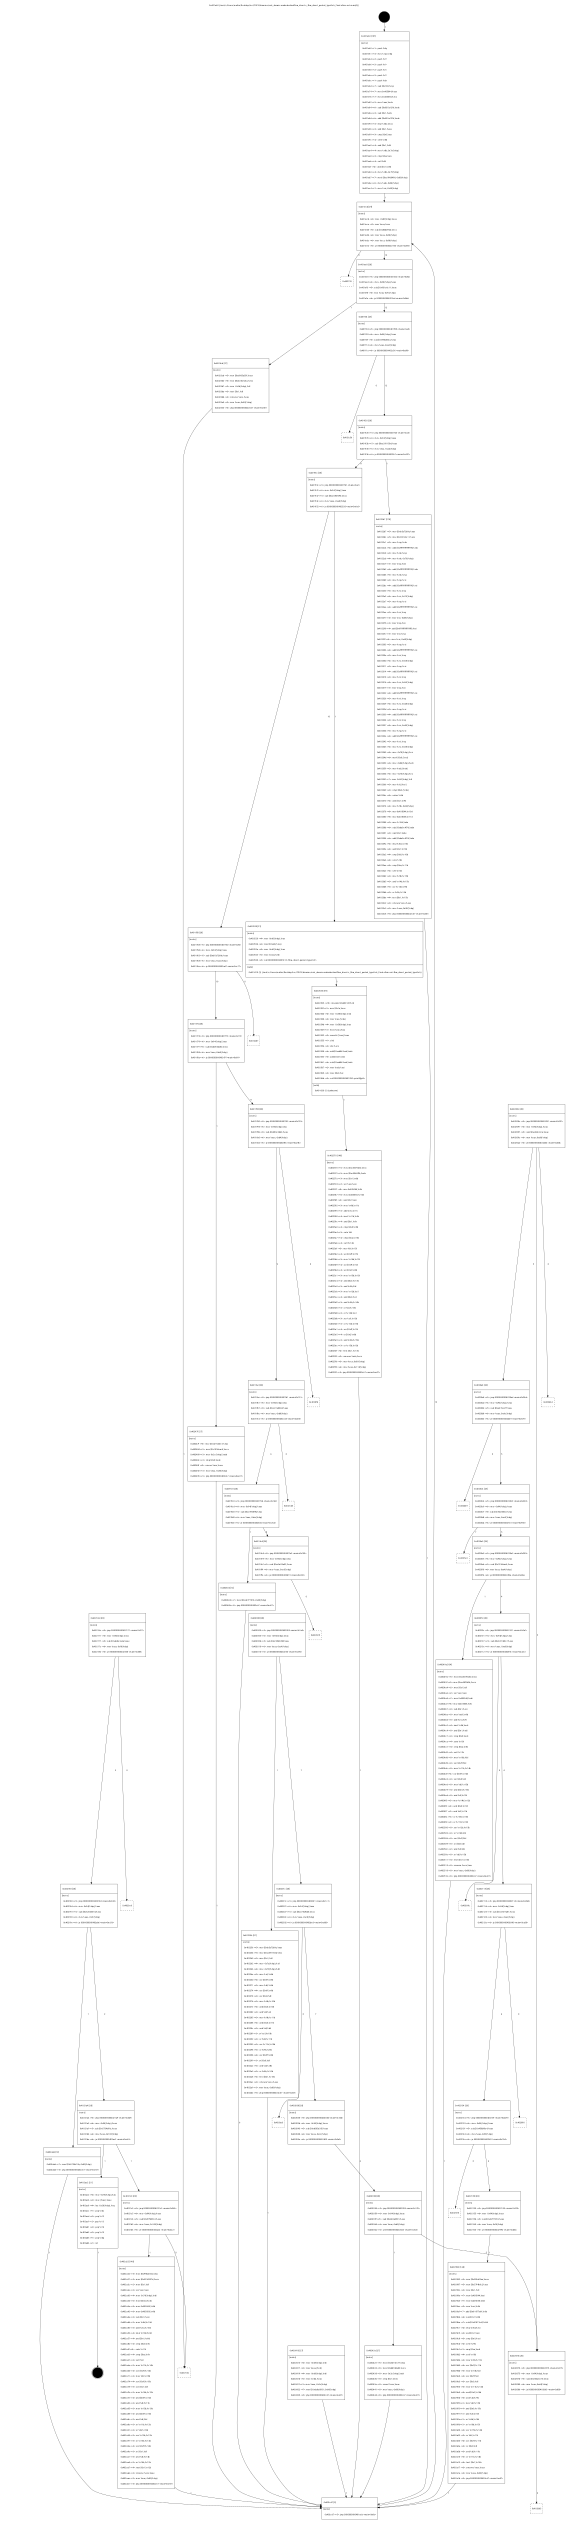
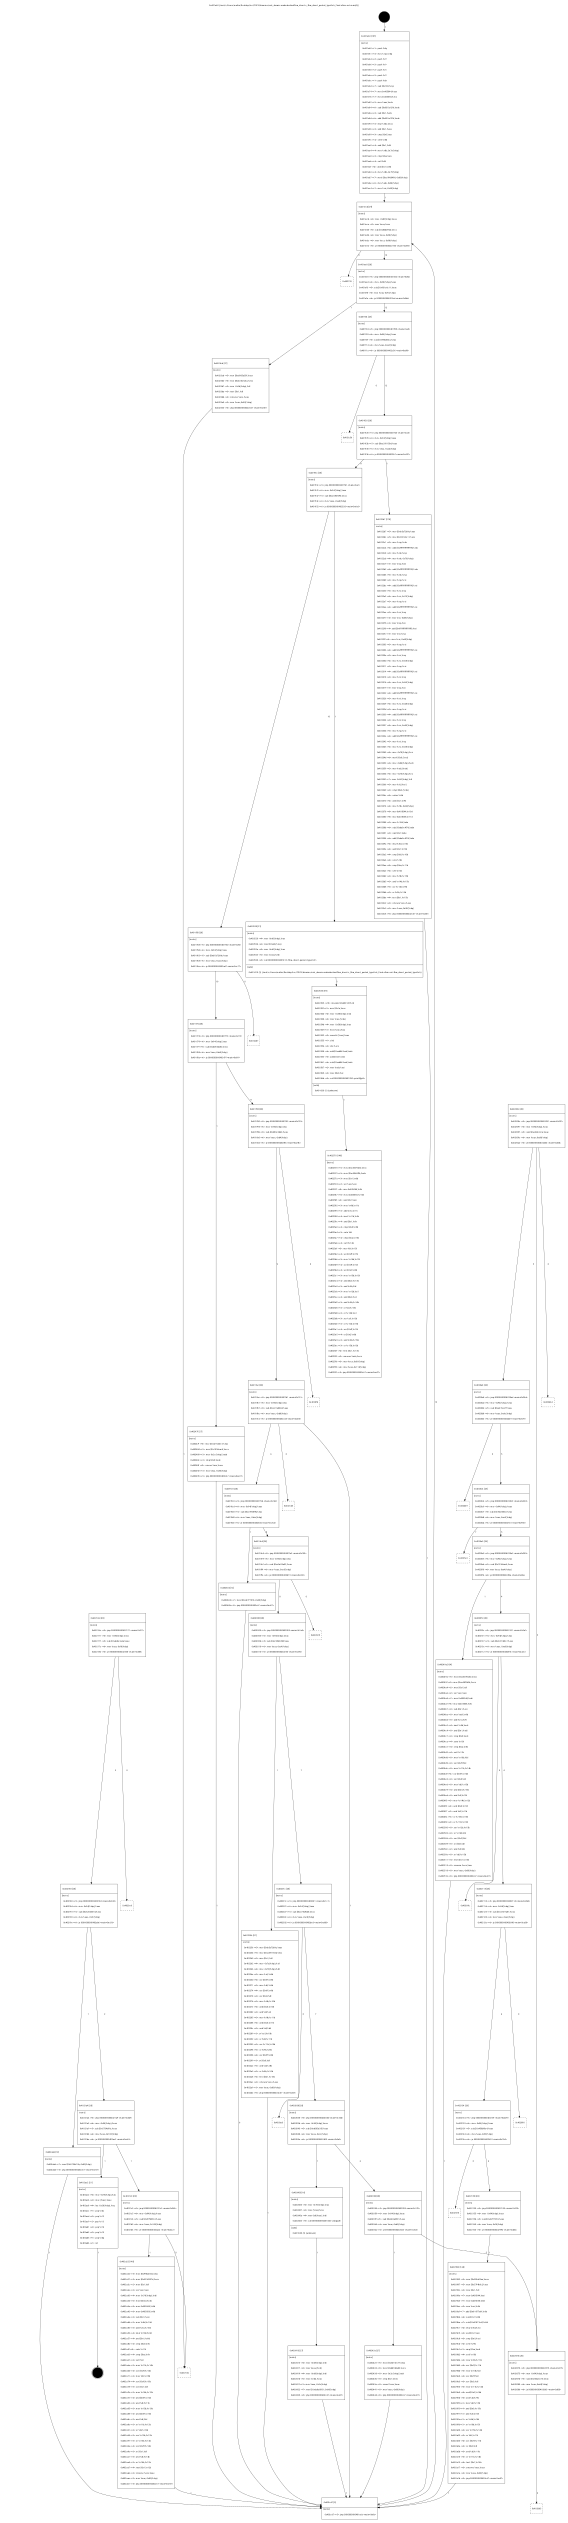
edge "0x401fe4 [28]" -> "0x402000 [28]": added, label "8"
edge "0x402570 [148]" -> "0x402c67 [5]": now "0x401fac [28]" -> "0x402c67 [5]"
node "0x402403 [16]": added
